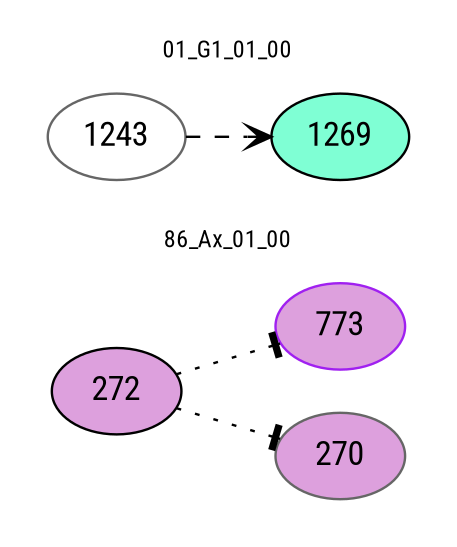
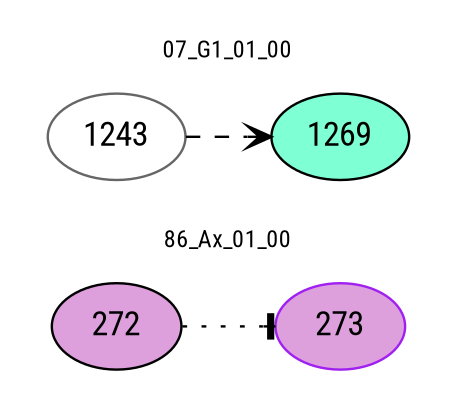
cluster "01_G1_01_00": label "01_G1_01_00" -> "07_G1_01_00"
node "773": label "773" -> "273"
node "270": removed
